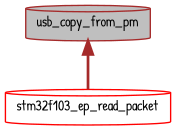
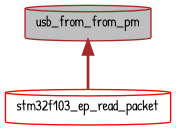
node "usb_copy_from_pm": label "usb_copy_from_pm" -> "usb_from_from_pm"
